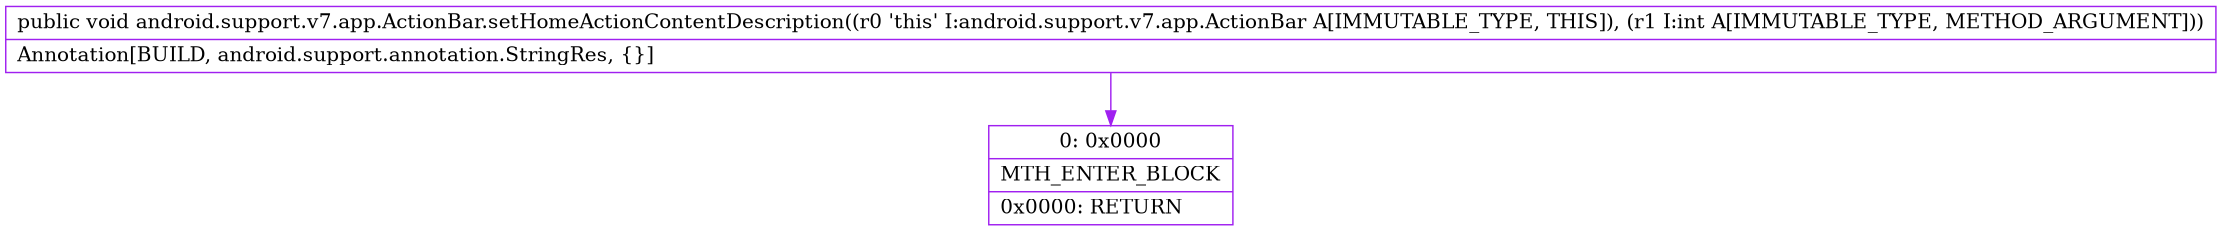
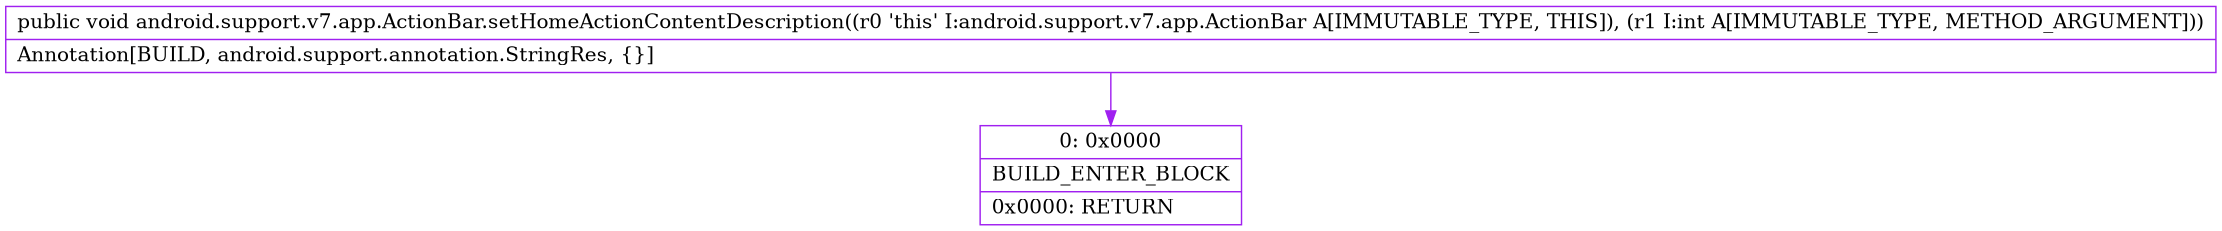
node "0: 0x0000": text "MTH_ENTER_BLOCK" -> "BUILD_ENTER_BLOCK"
